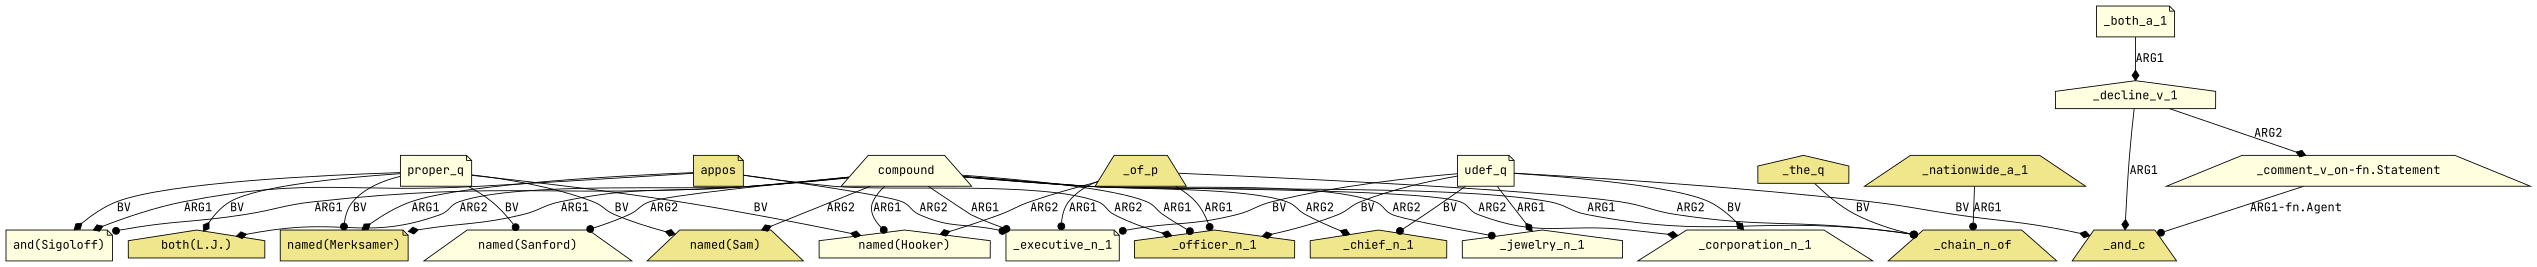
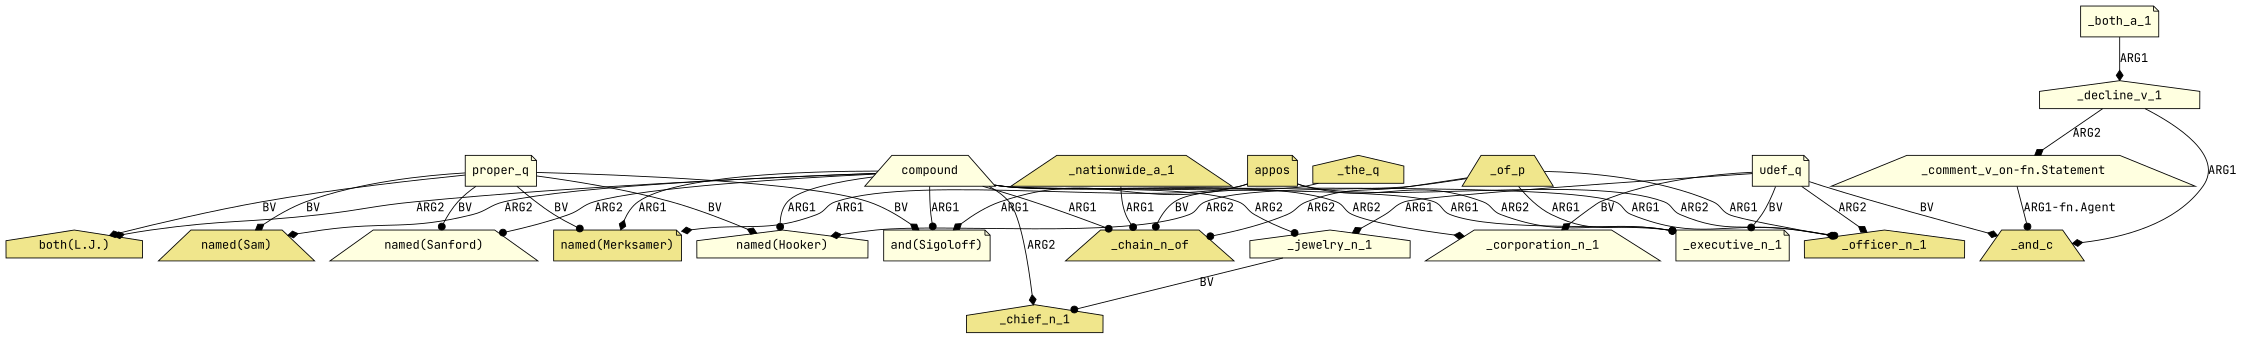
edge "udef_q" -> "_officer_n_1": label "BV" -> "ARG2"
edge "udef_q" -> "_chief_n_1": now "_jewelry_n_1" -> "_chief_n_1"
